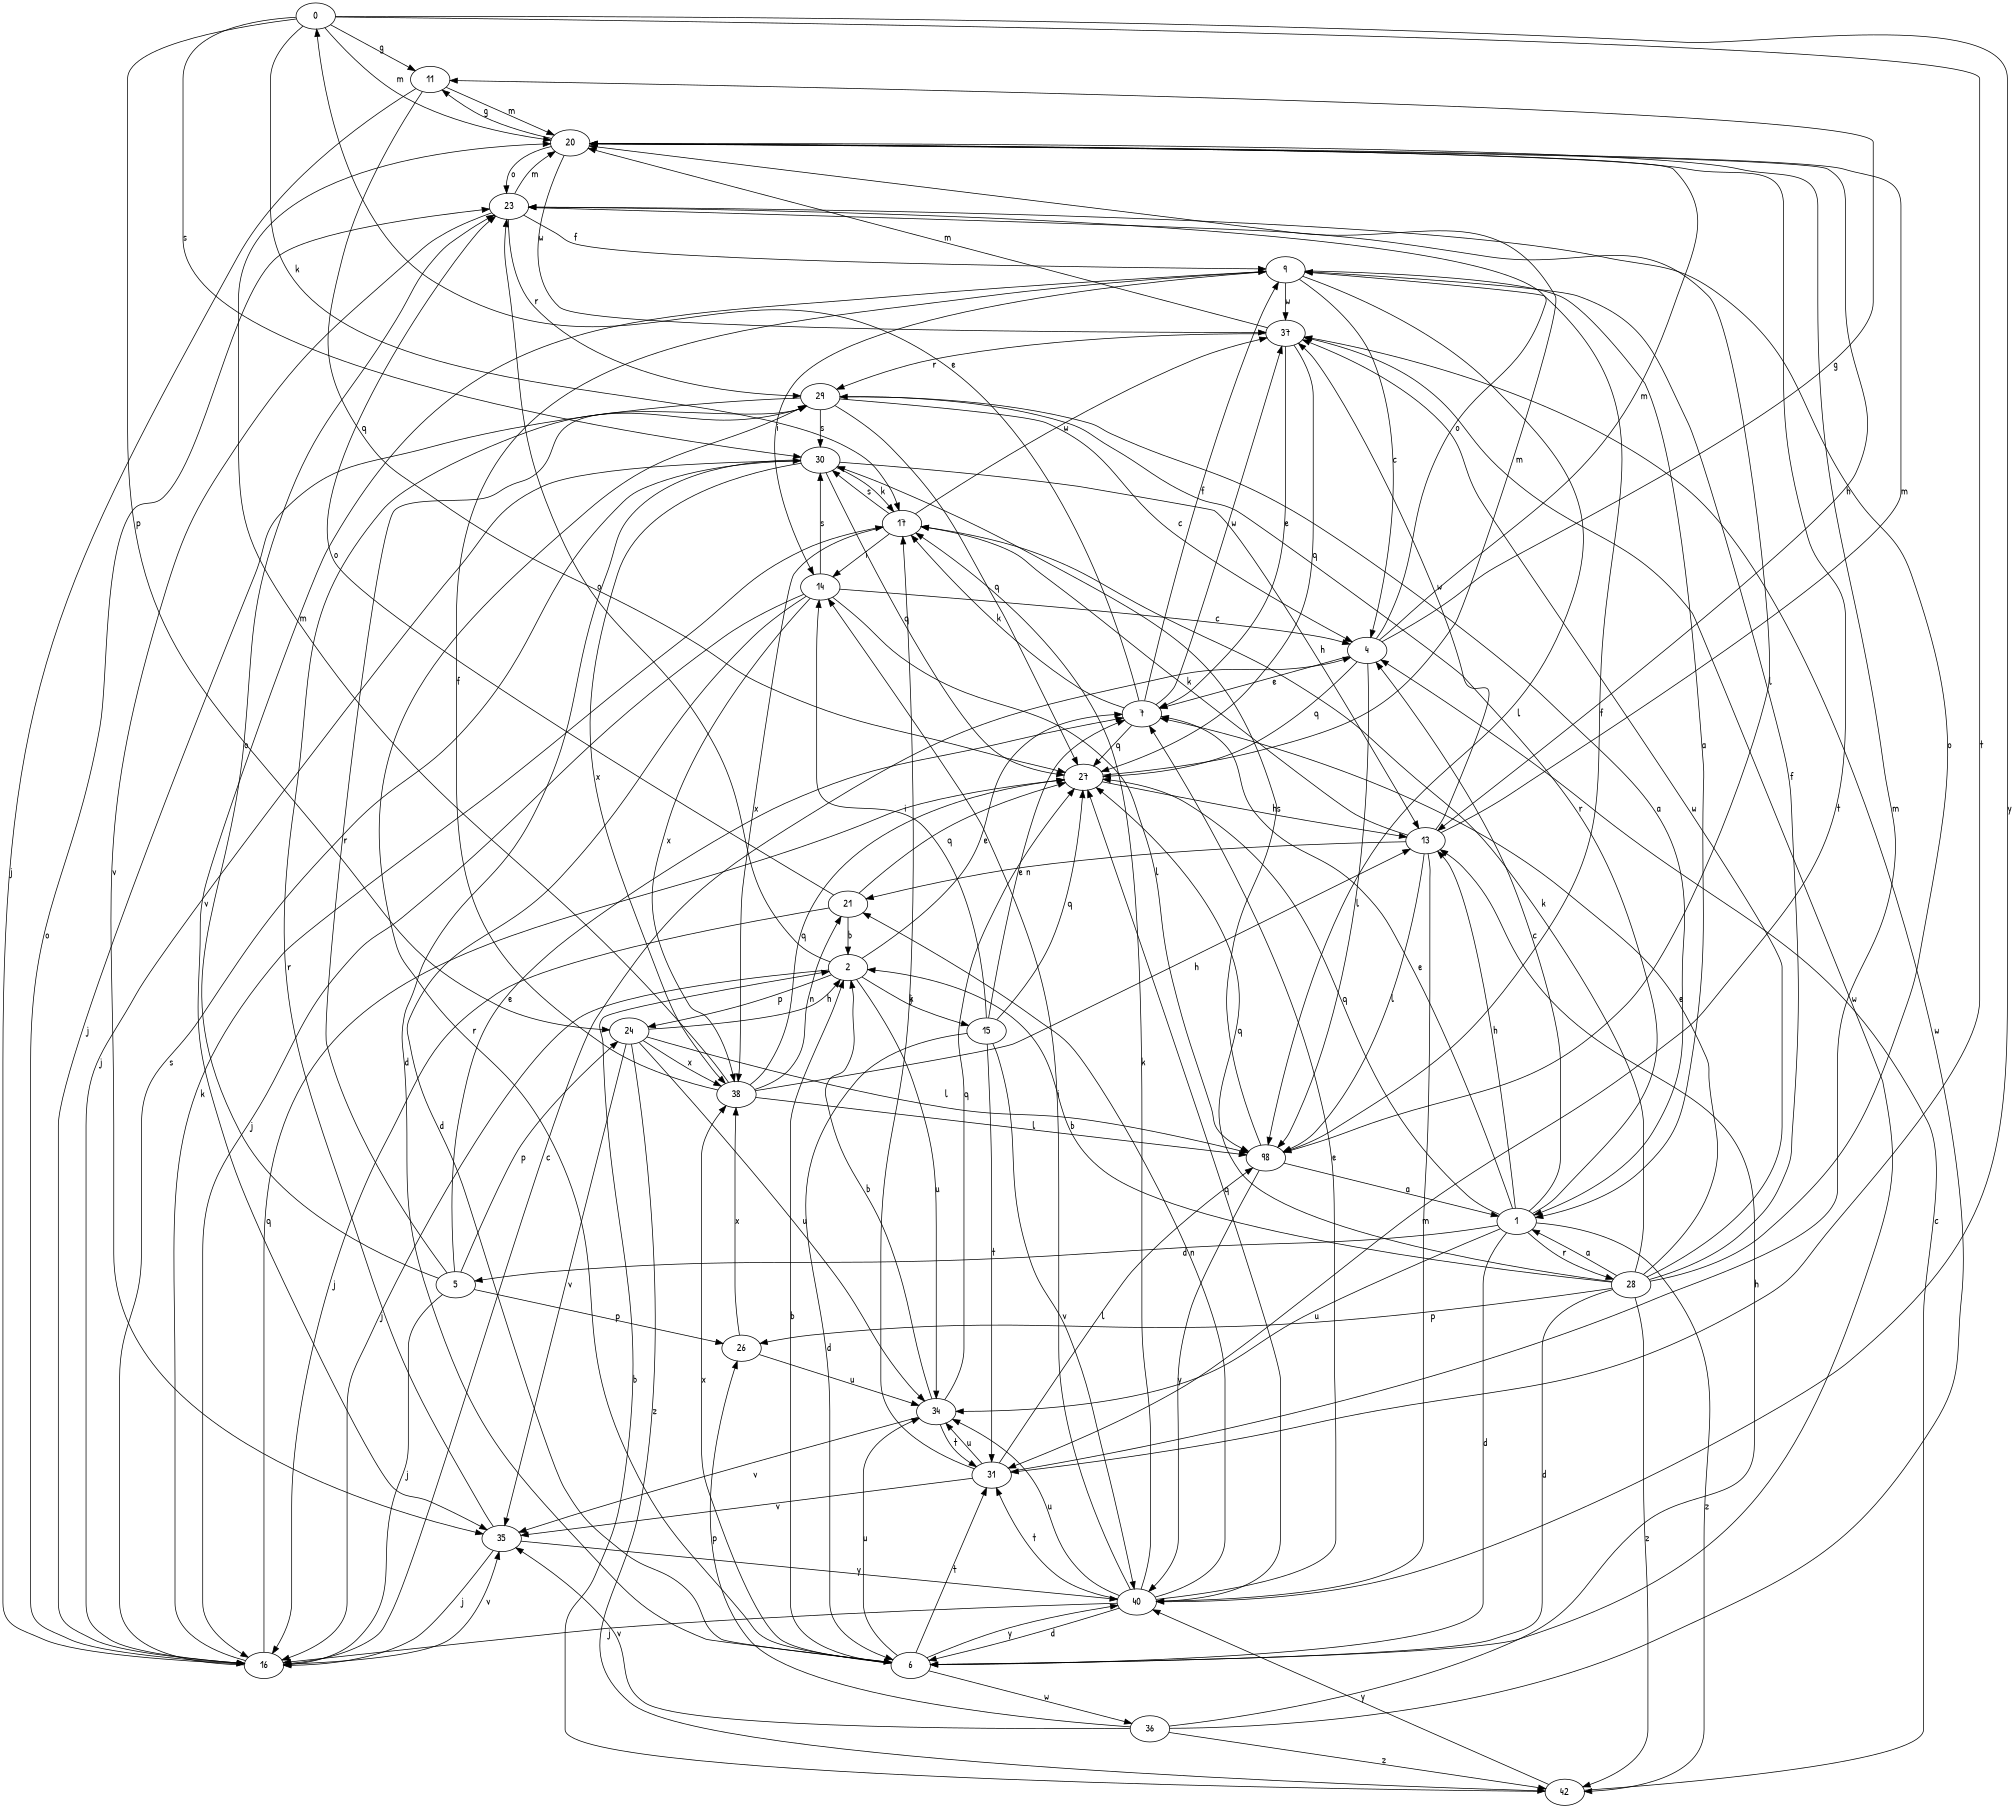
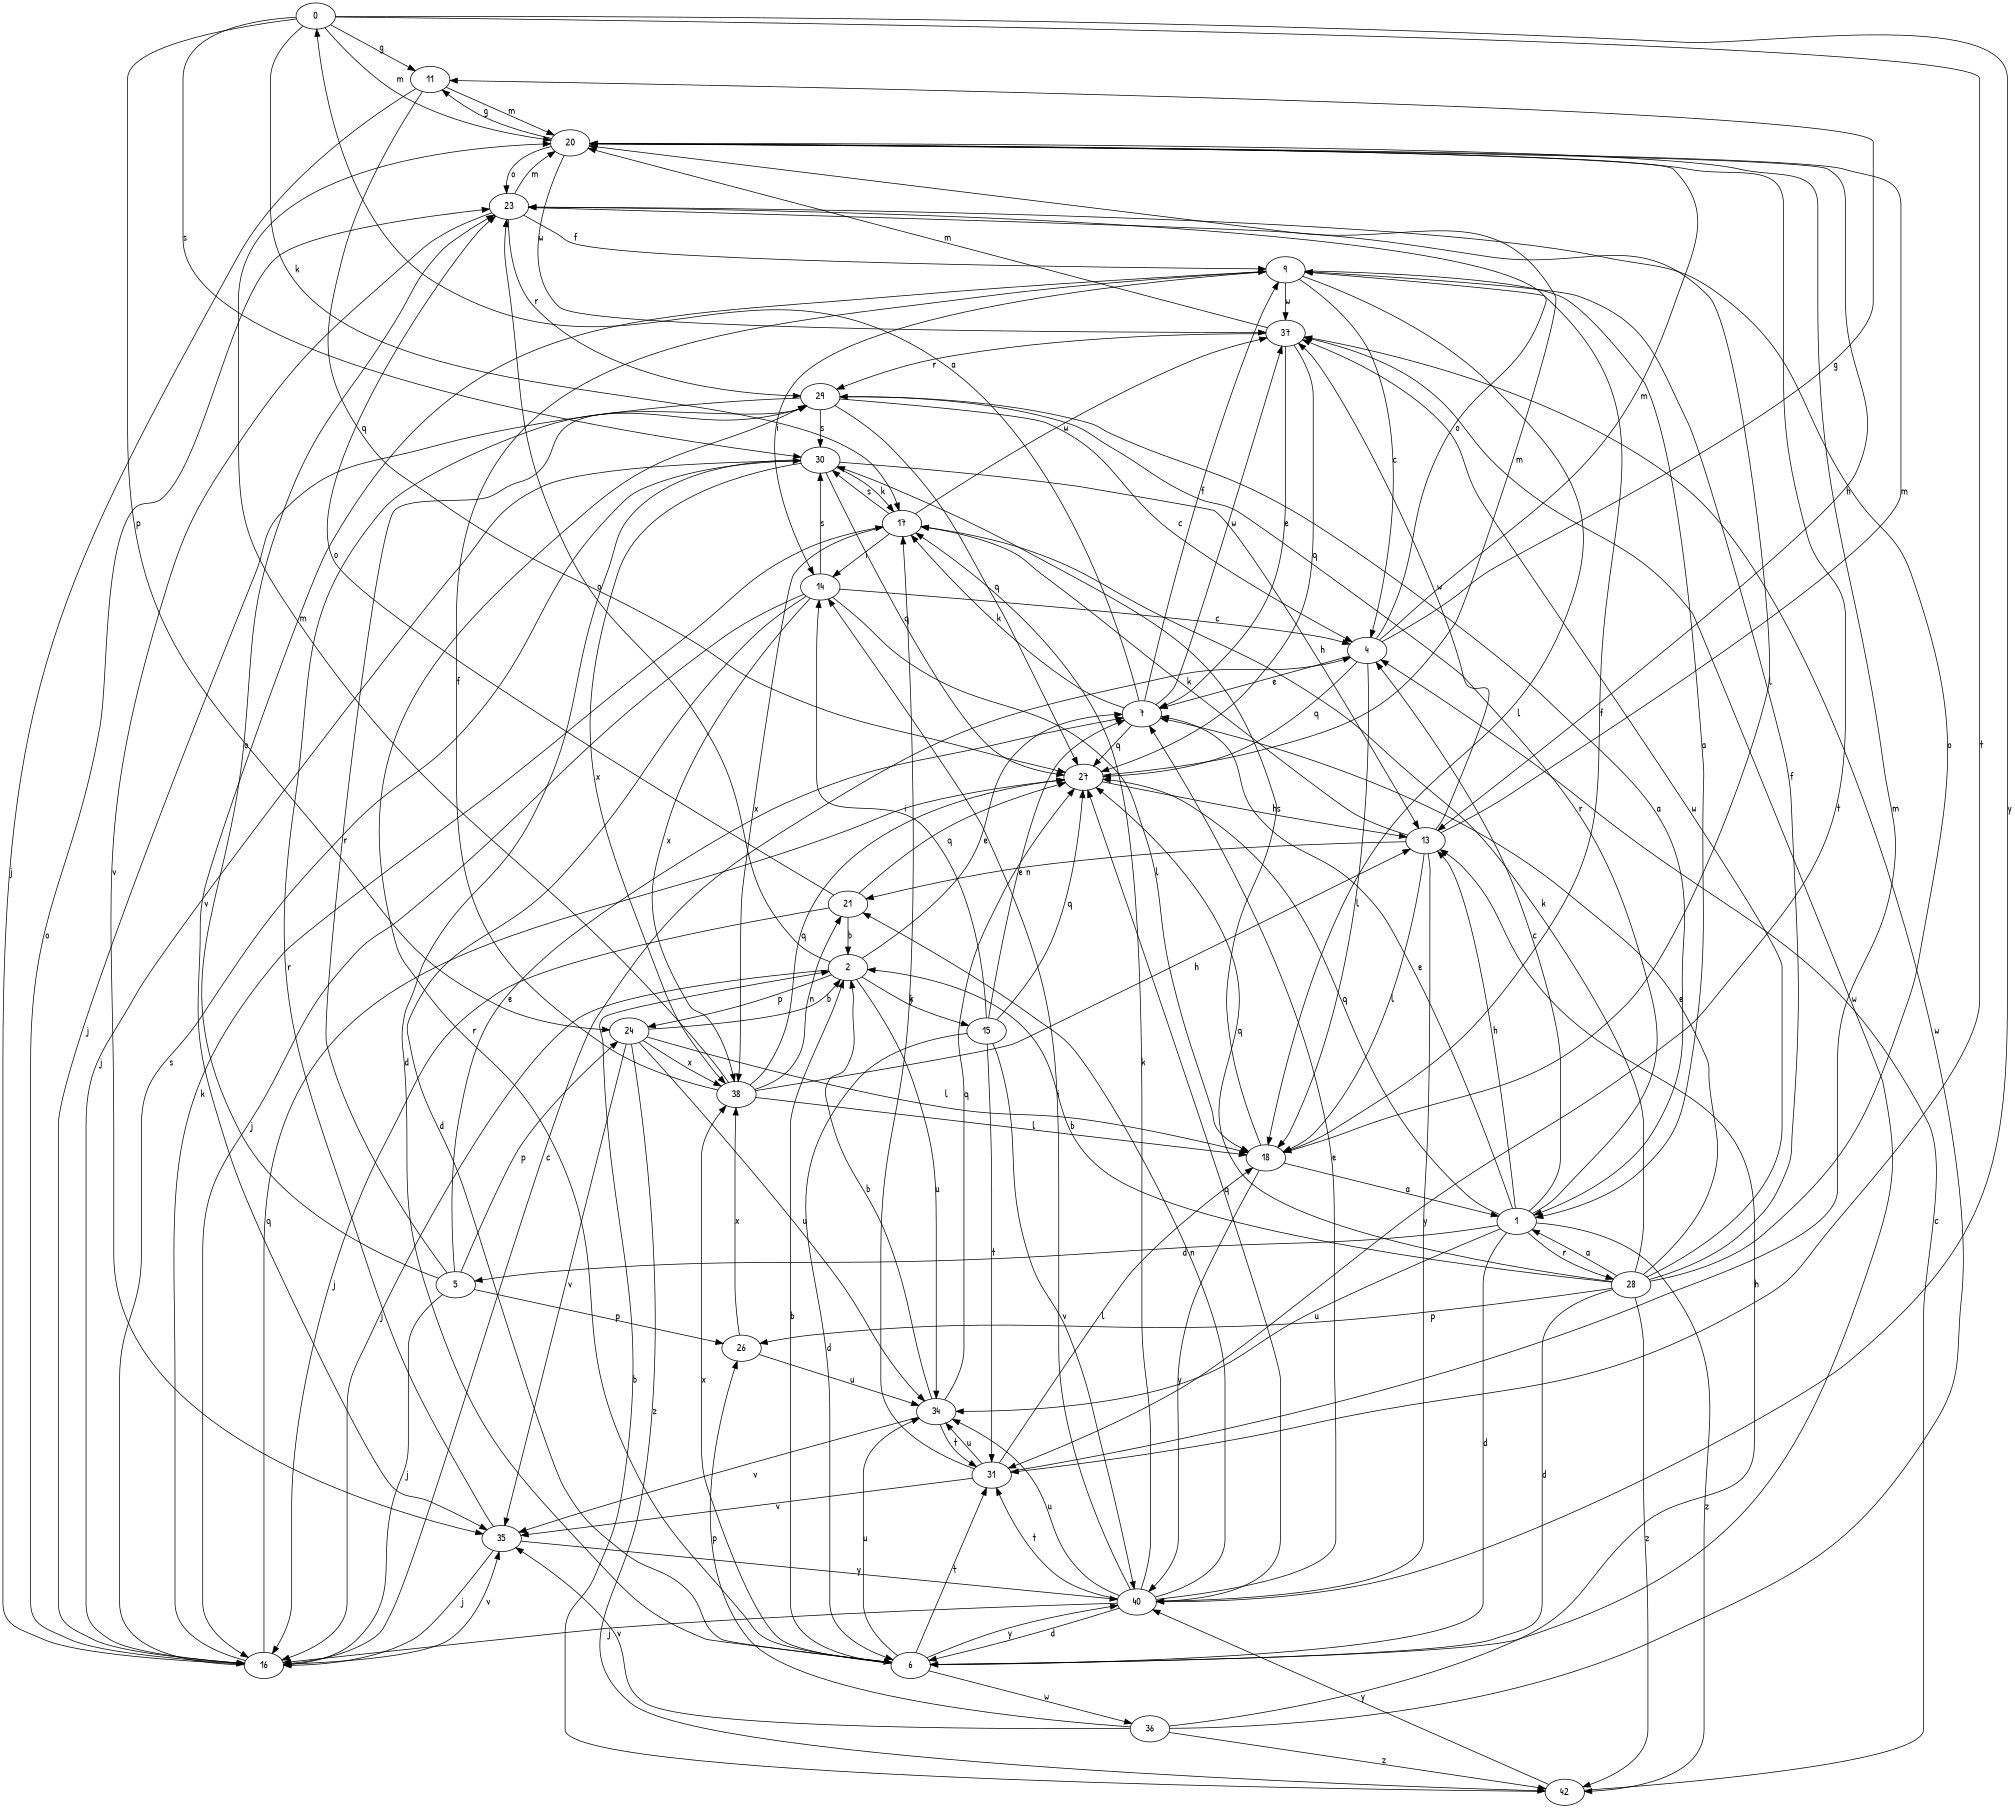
edge "7" -> "0": label "e" -> "a"
edge "24" -> "2": label "h" -> "b"
node "98": label "98" -> "18"
edge "13" -> "40": label "m" -> "y"
